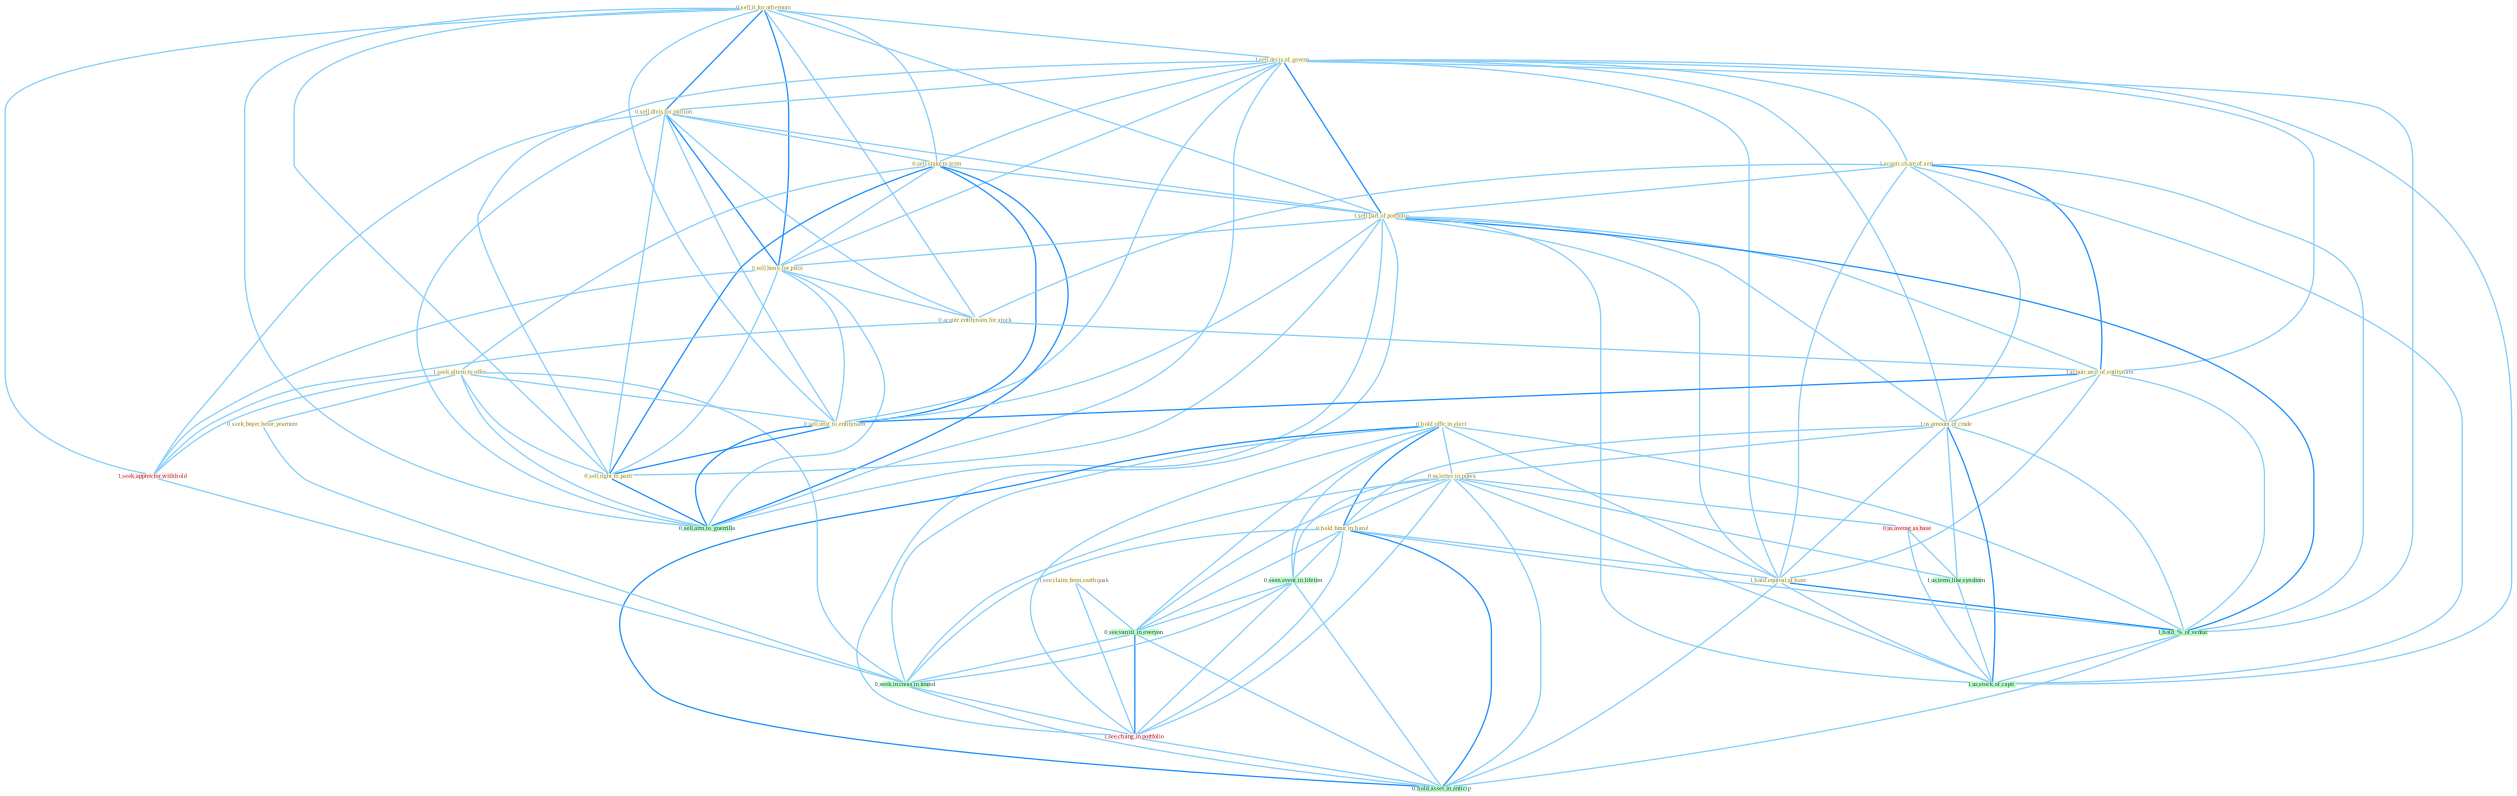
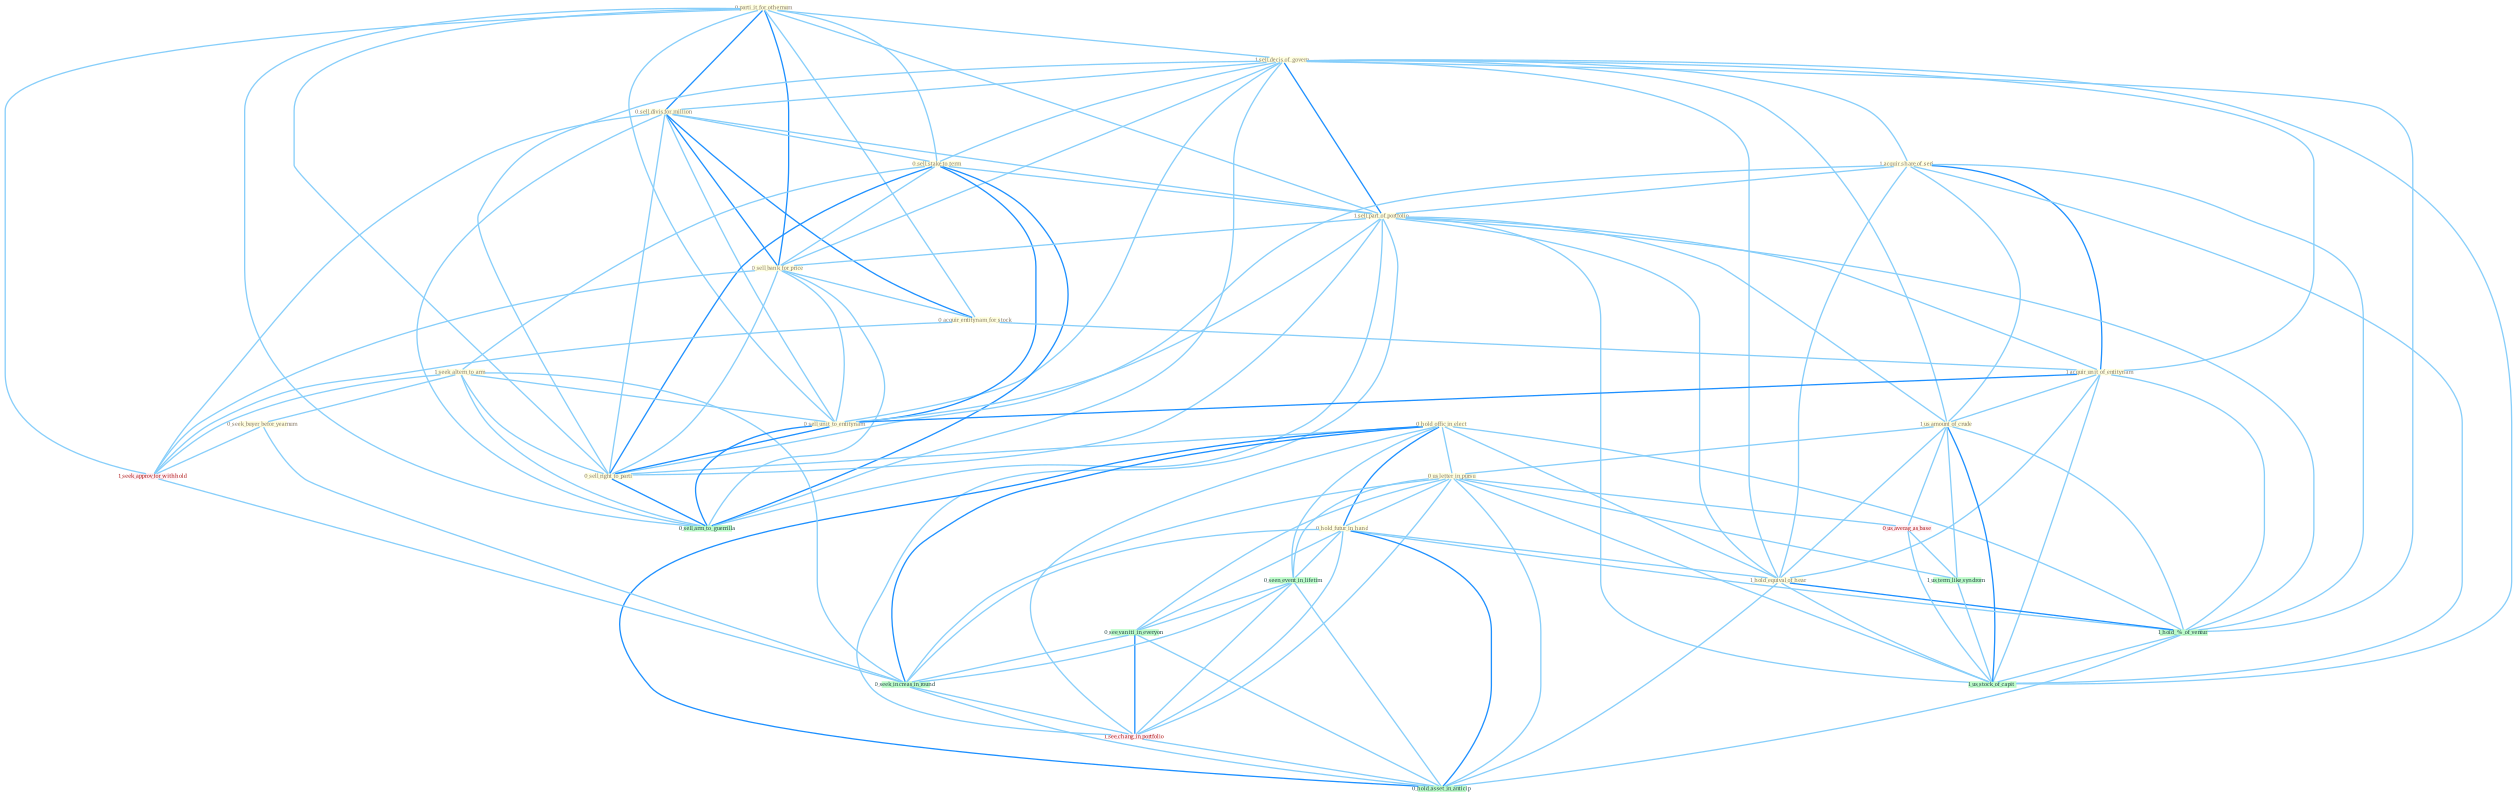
node "0_sell_it_for_othernum": label "0_sell_it_for_othernum" -> "0_parti_it_for_othernum"
edge "1_acquir_share_of_seri" -- "0_acquir_entitynam_for_stock": now "1_acquir_share_of_seri" -- "0_sell_right_to_parti"
edge "0_sell_divis_for_million" -- "0_acquir_entitynam_for_stock": color #87cefa -> #1e90ff
edge "1_sell_part_of_portfolio" -- "1_hold_%_of_ventur": color #1e90ff -> #87cefa
node "1_seek_altern_to_offer": label "1_seek_altern_to_offer" -> "1_seek_altern_to_arm"
edge "1_us_amount_of_crude" -- "0_hold_futur_in_hand": now "1_us_amount_of_crude" -- "0_us_averag_as_base"
edge "0_seek_buyer_befor_yearnum" -- "1_seek_approv_for_withhold": added
edge "0_hold_offic_in_elect" -- "0_seek_increas_in_round": color #87cefa -> #1e90ff
edge "0_hold_offic_in_elect" -- "0_see_vaniti_in_everyon": now "0_hold_offic_in_elect" -- "0_sell_right_to_parti"
edge "1_acquir_unit_of_entitynam" -- "1_us_stock_of_capit": added
node "1_see_claim_from_earthquak": removed
